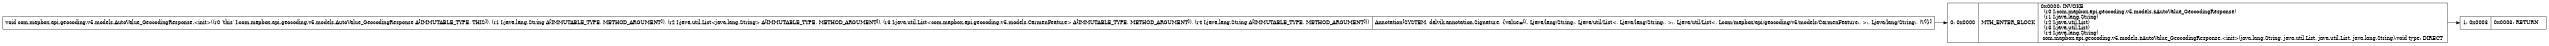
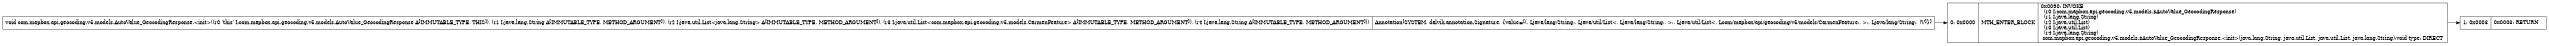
node "0: 0x0000": text "0x0000: INVOKE" -> "0x0090: INVOKE"
